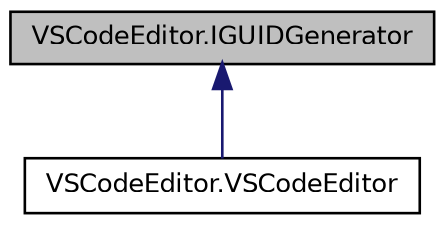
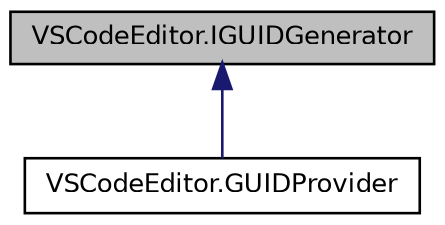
node "VSCodeEditor.VSCodeEditor": label "VSCodeEditor.VSCodeEditor" -> "VSCodeEditor.GUIDProvider"
